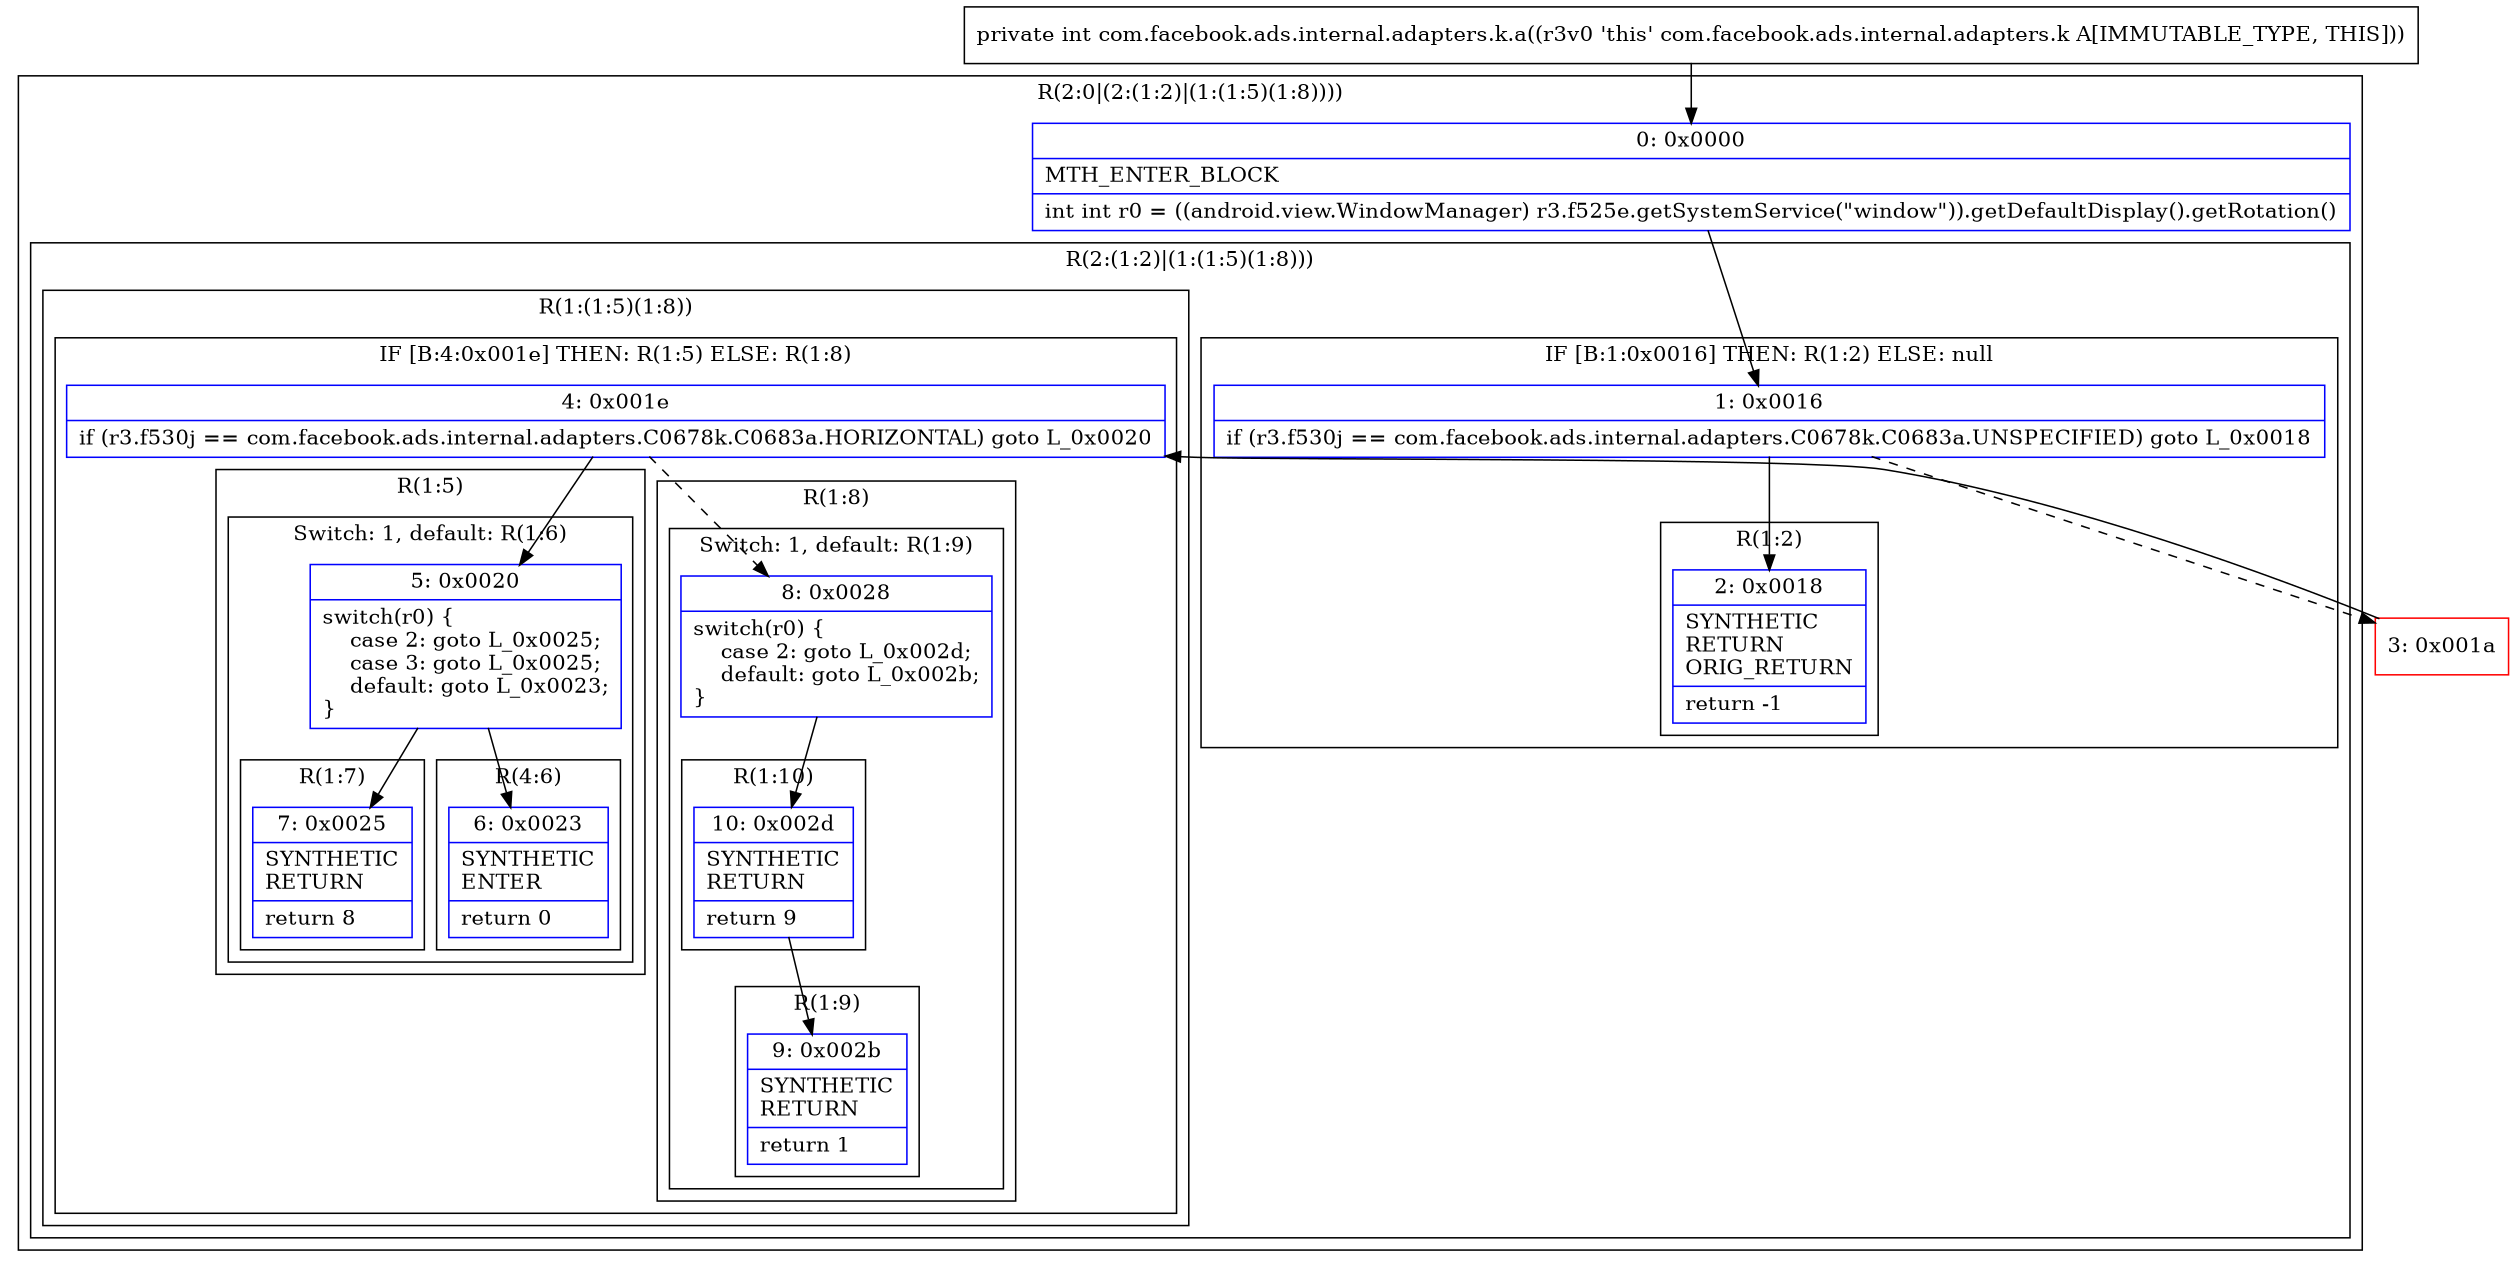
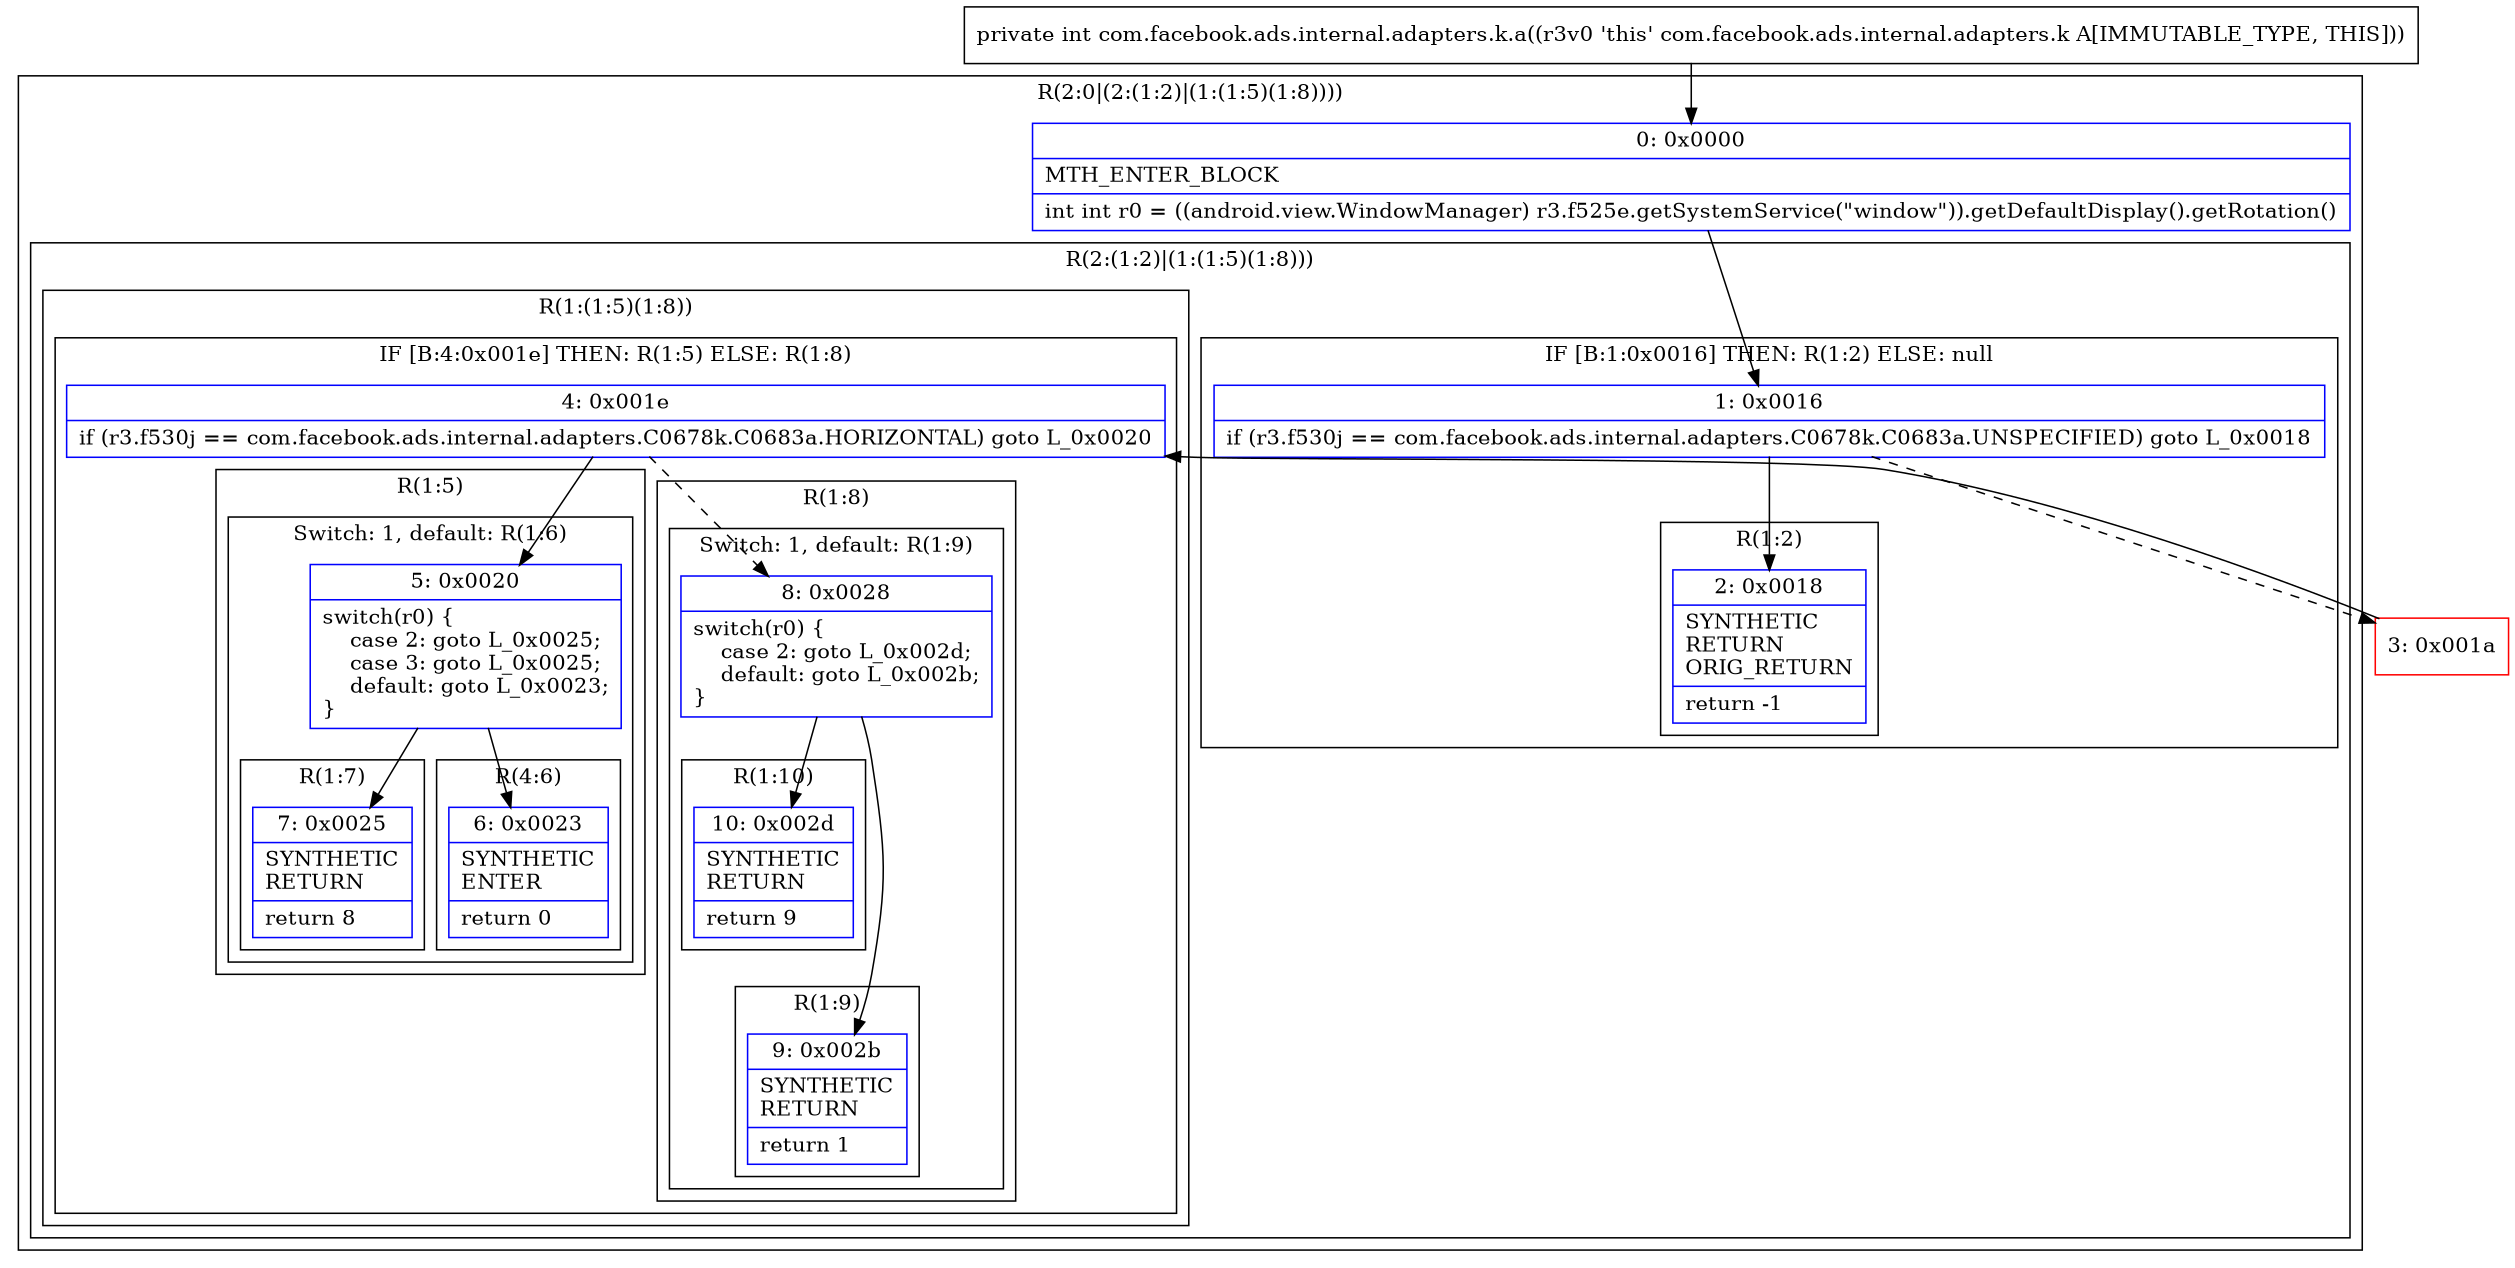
edge "10: 0x002d" -> "9: 0x002b": now "8: 0x0028" -> "9: 0x002b"
